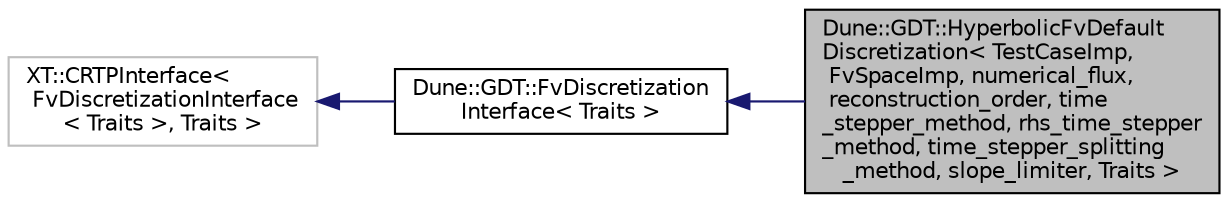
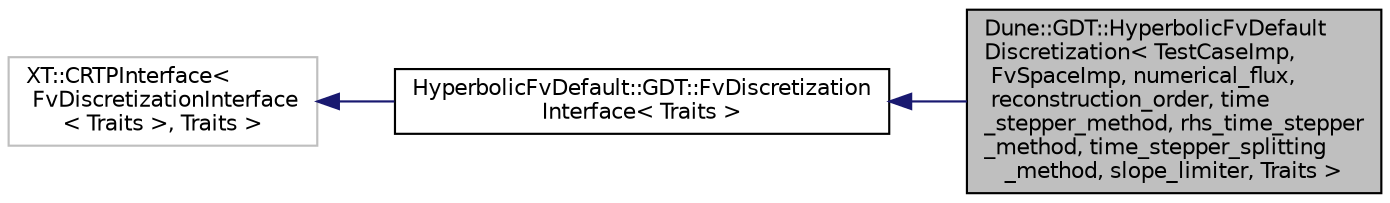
node "Dune::GDT::FvDiscretization Interface< Traits >": label "Dune::GDT::FvDiscretization Interface< Traits >" -> "HyperbolicFvDefault::GDT::FvDiscretization Interface< Traits >"
